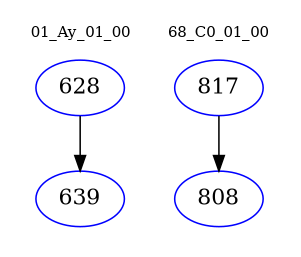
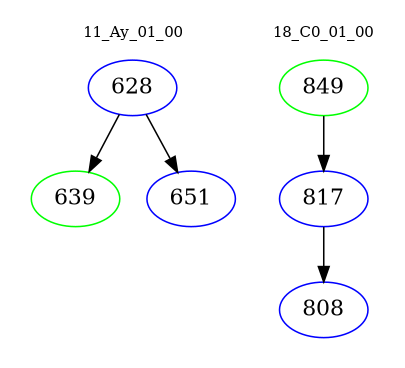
cluster "01_Ay_01_00": label "01_Ay_01_00" -> "11_Ay_01_00"
cluster "68_C0_01_00": label "68_C0_01_00" -> "18_C0_01_00"
node "849": added
node "639": color blue -> green
node "651": added
